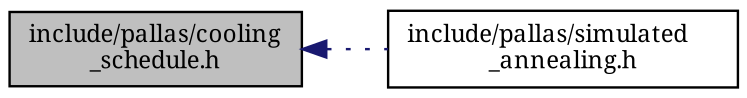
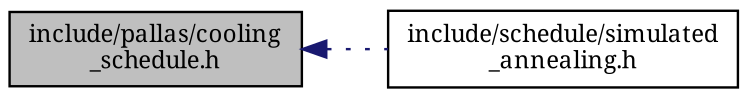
node "include/pallas/simulated _annealing.h": label "include/pallas/simulated _annealing.h" -> "include/schedule/simulated _annealing.h"
